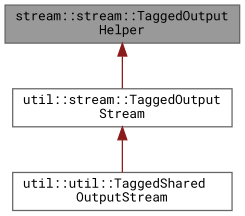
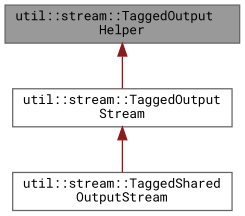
node "stream::stream::TaggedOutput Helper": label "stream::stream::TaggedOutput Helper" -> "util::stream::TaggedOutput Helper"
node "util::util::TaggedShared OutputStream": label "util::util::TaggedShared OutputStream" -> "util::stream::TaggedShared OutputStream"
